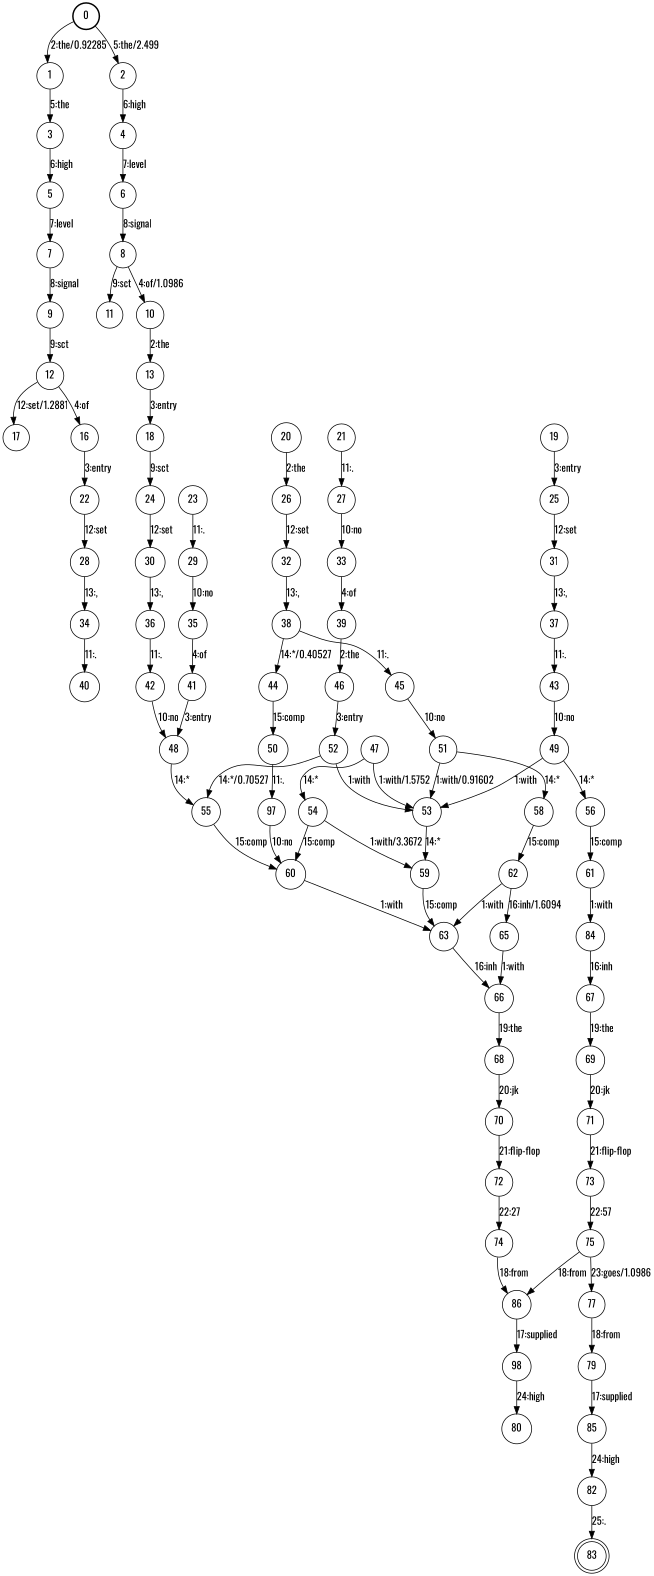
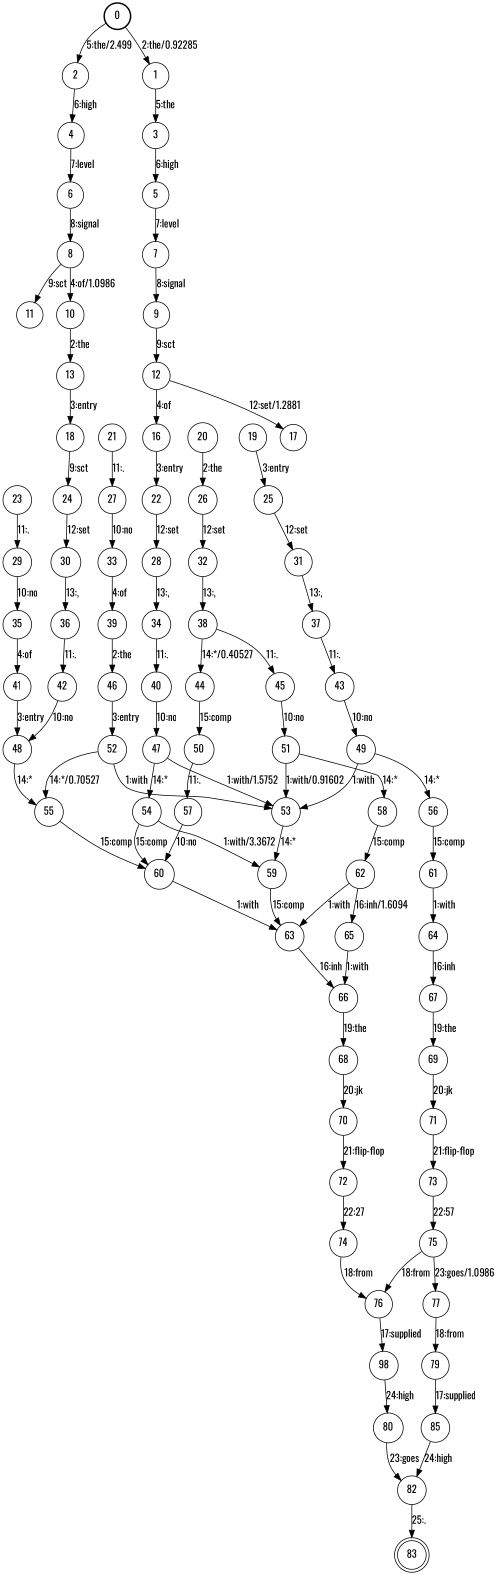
edge "40" -> "47": added, label "10:no"
node "97": label "97" -> "57"
node "84": label "84" -> "64"
node "86": label "86" -> "76"
edge "80" -> "82": added, label "23:goes"
